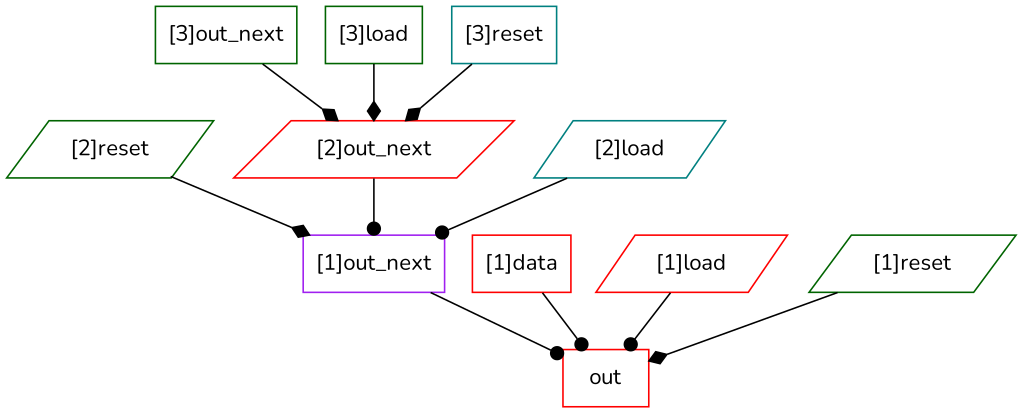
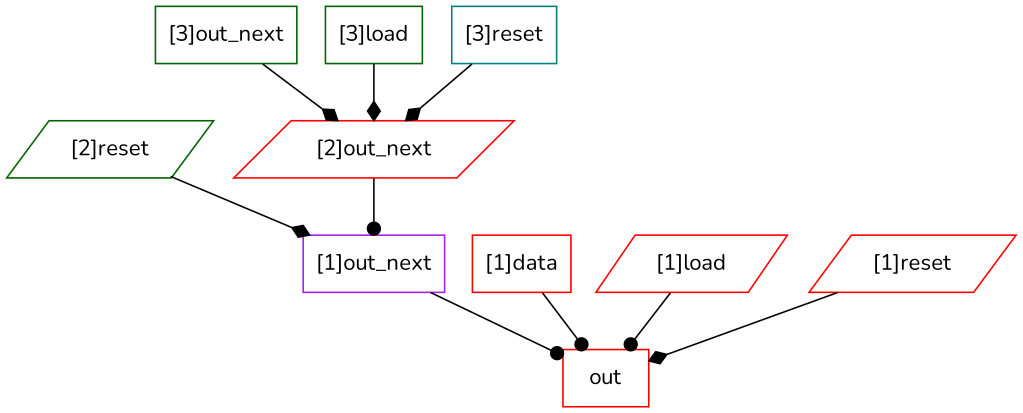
node "[2]load": removed
node "[1]reset": color darkgreen -> red
